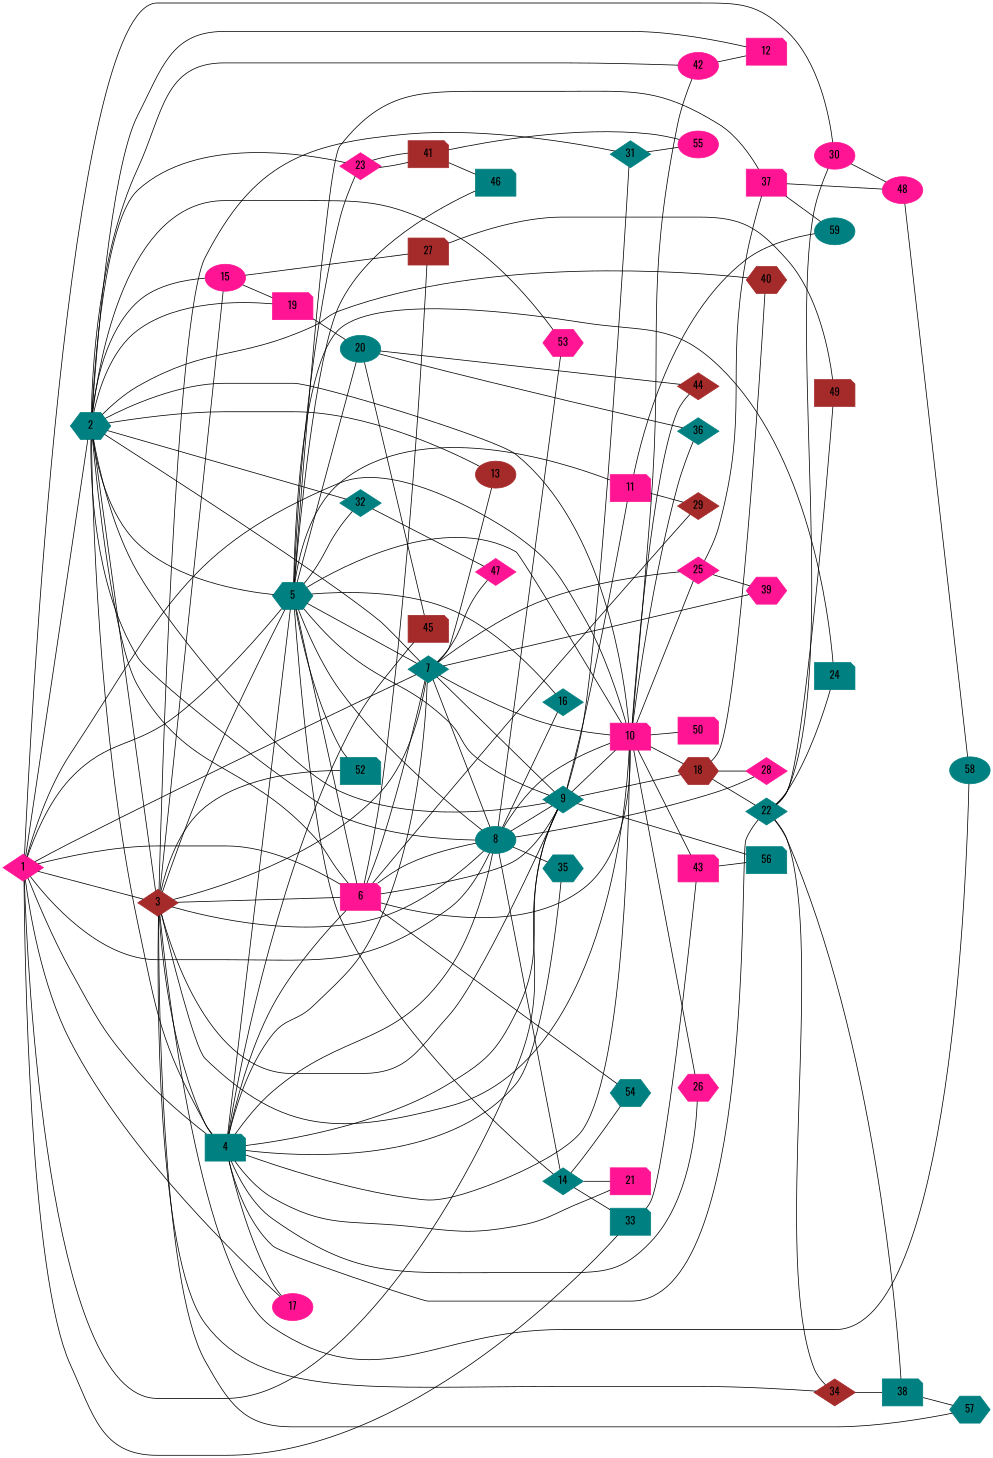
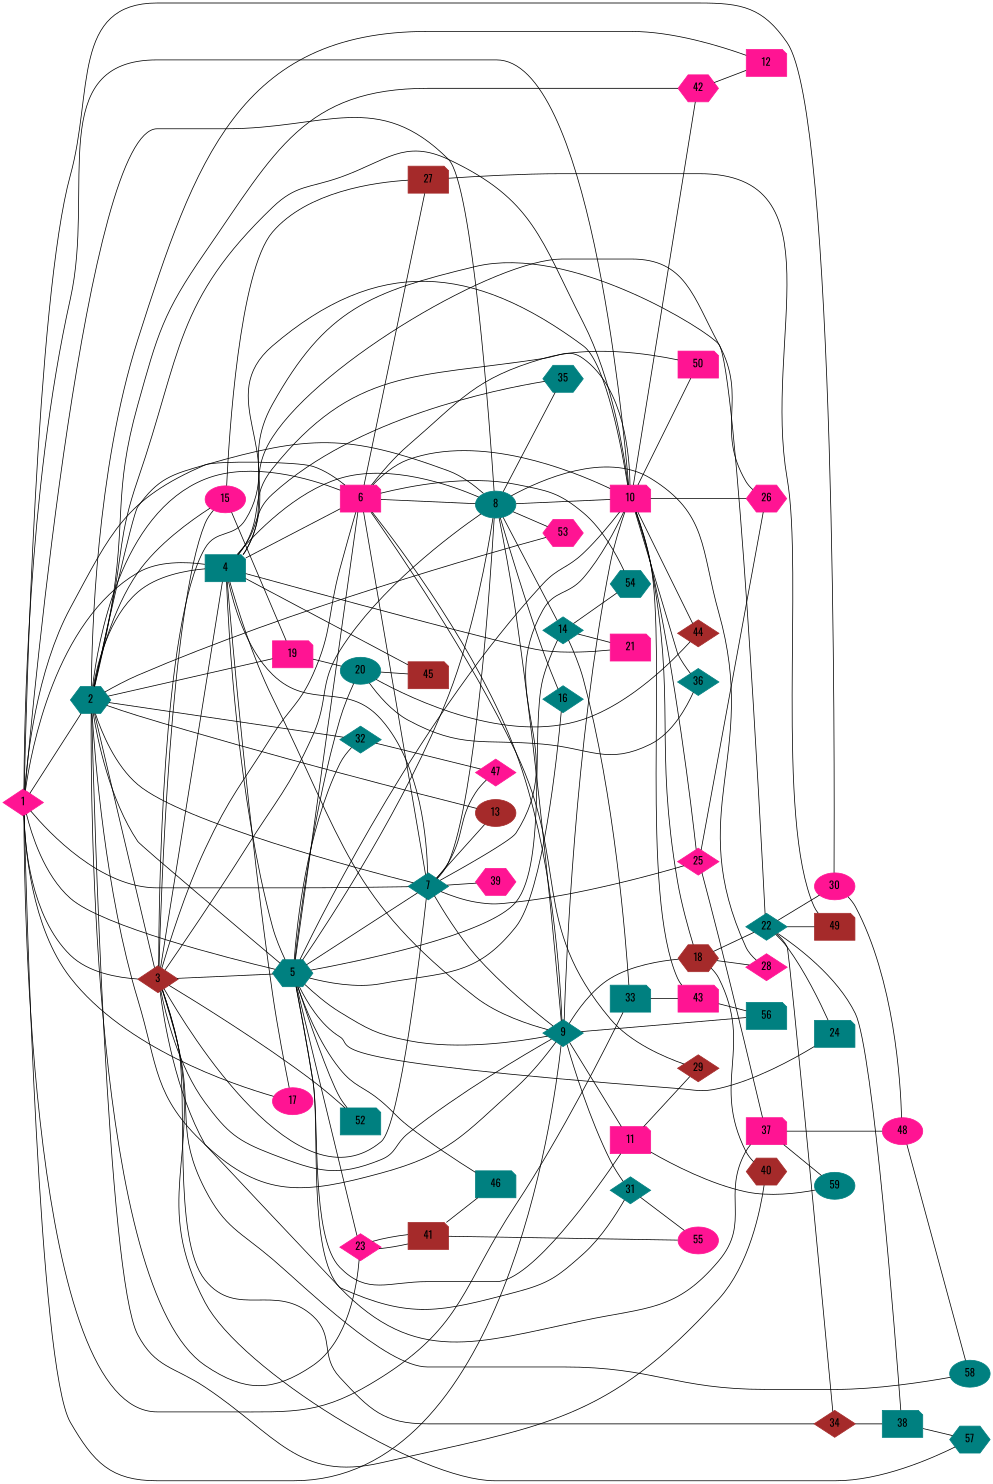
node "42": shape ellipse -> hexagon
edge "50" -- "6": added
edge "25" -- "39": now "25" -- "26"
